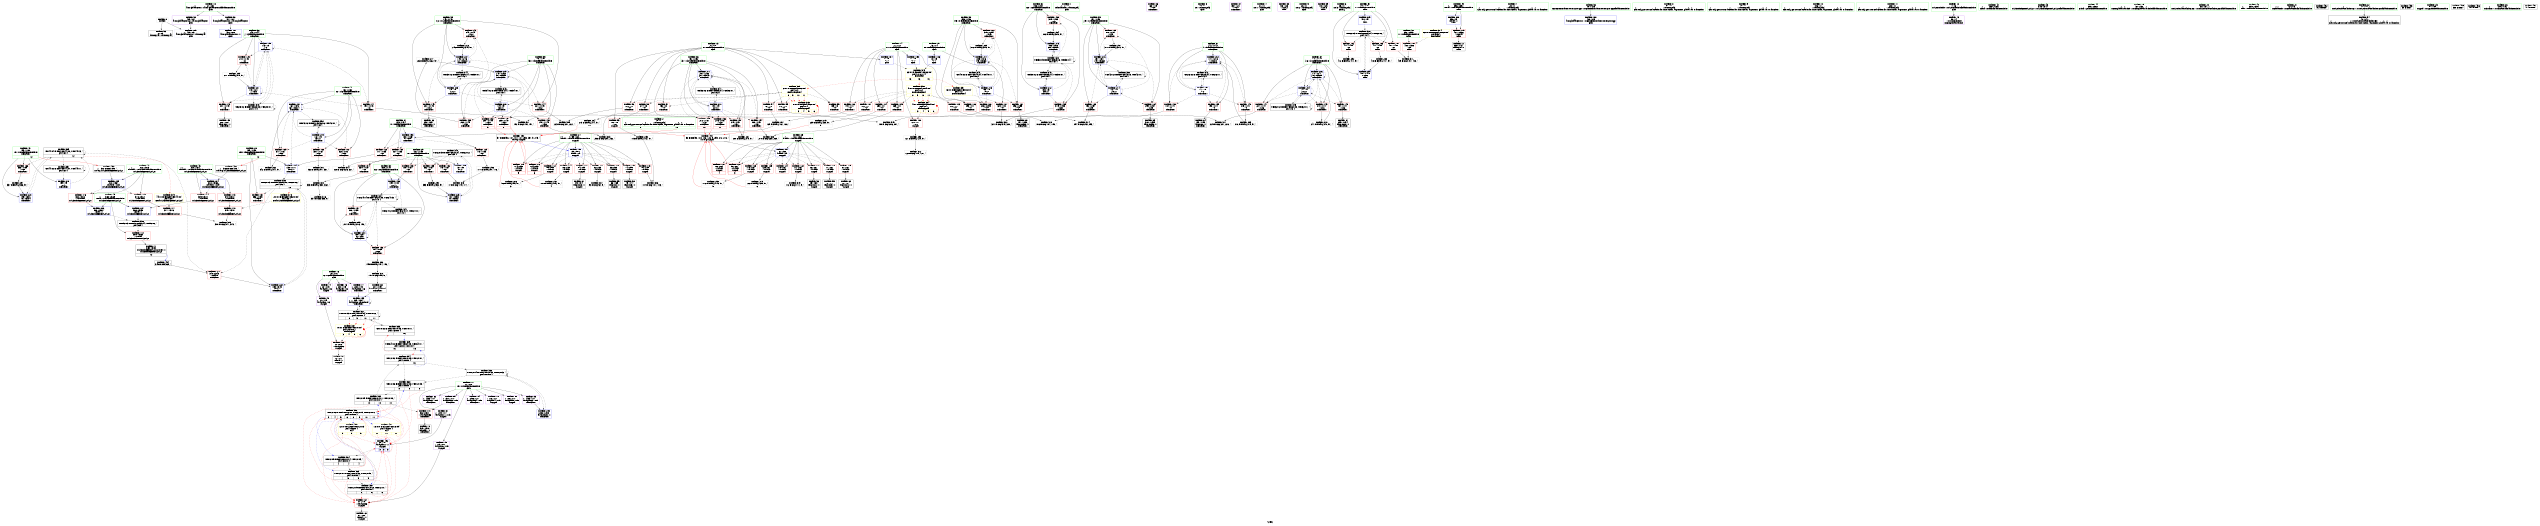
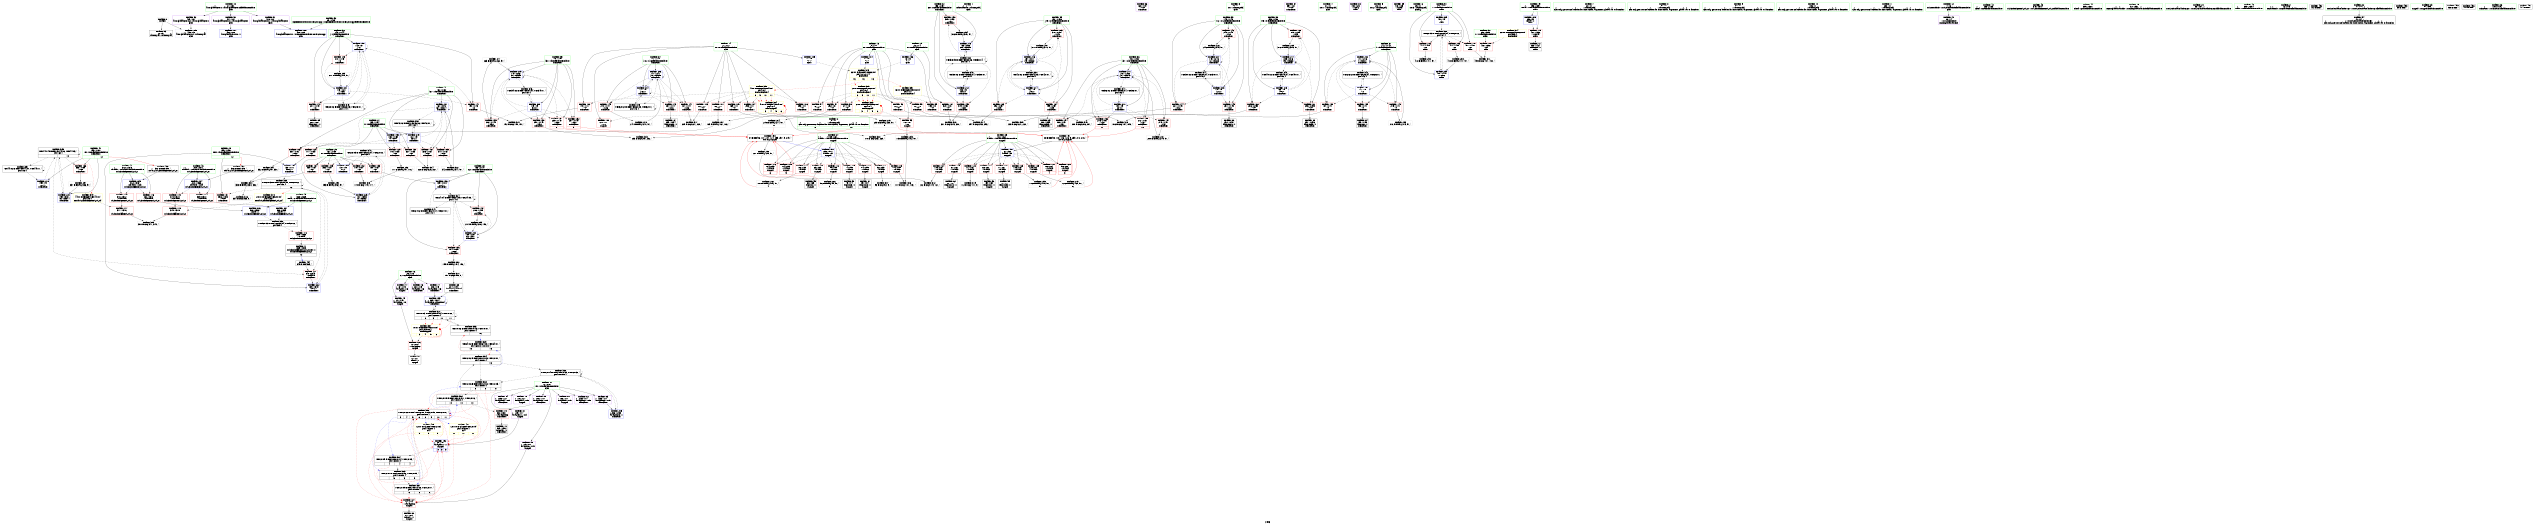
node "NodeID: 91": added
edge "NodeID: 14" -> "NodeID: 103": added
edge "NodeID: 100" -> "NodeID: 298": now "NodeID: 490" -> "NodeID: 298"
edge "NodeID: 221" -> "NodeID: 194": now "NodeID: 221" -> "NodeID: 168"
edge "NodeID: 124" -> "NodeID: 312": added
